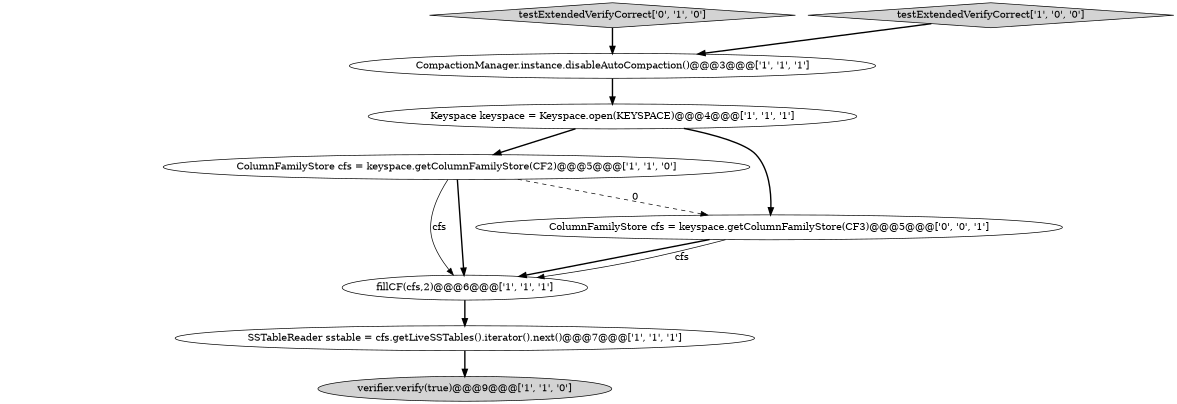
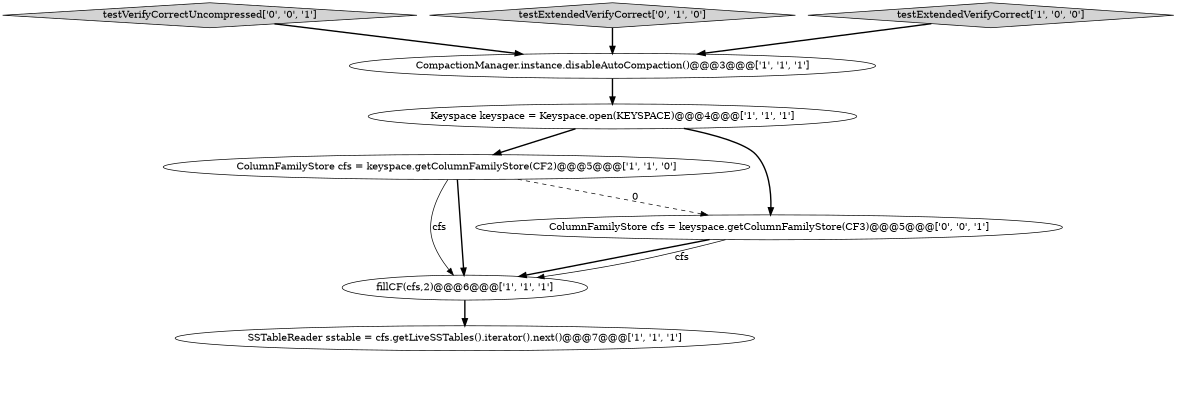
node "testVerifyCorrectUncompressed['0', '0', '1']": added
node "verifier.verify(true)@@@9@@@['1', '1', '0']": removed
